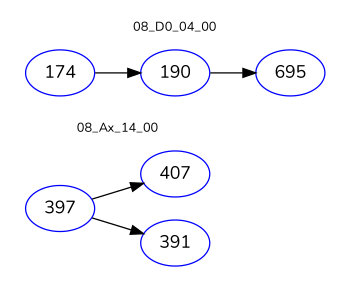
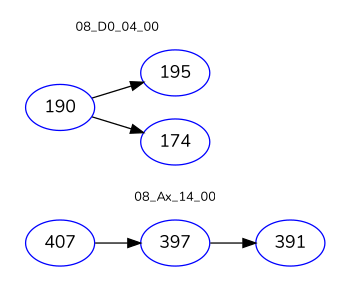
edge "174" -> "190": reversed
node "695": label "695" -> "195"
edge "397" -> "407": reversed
